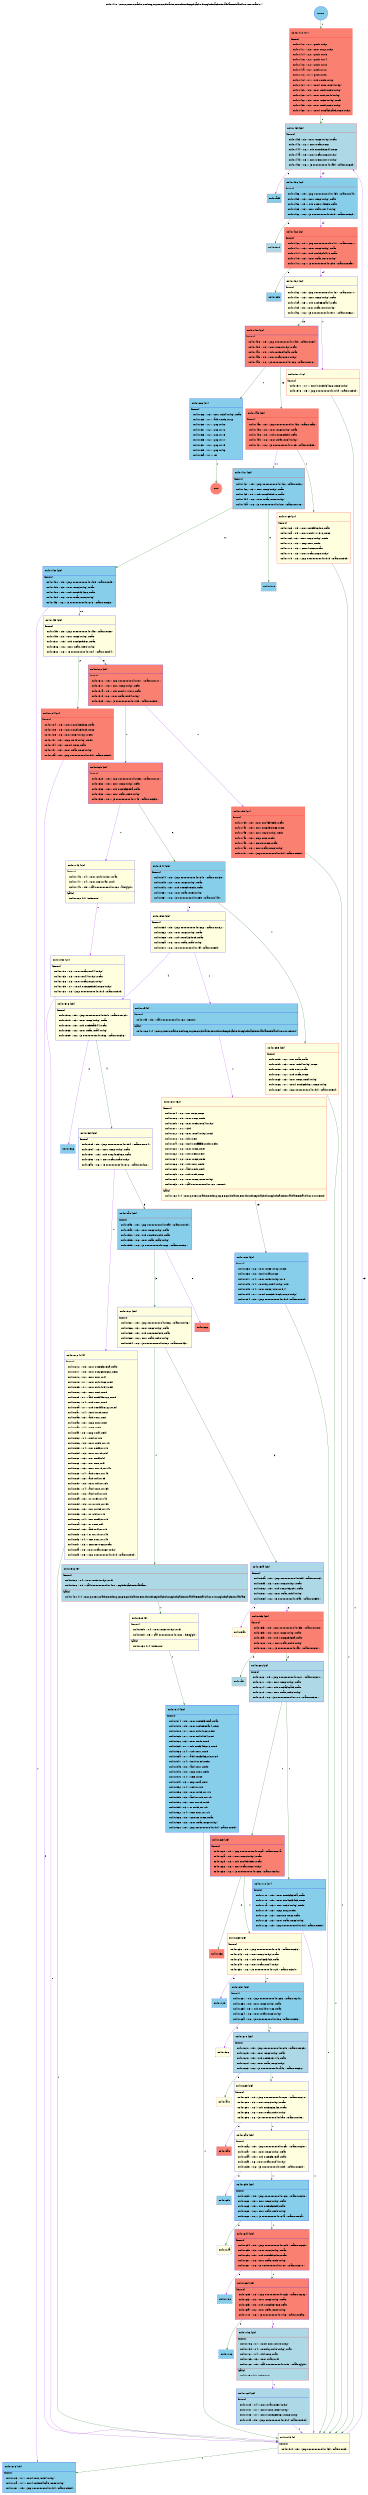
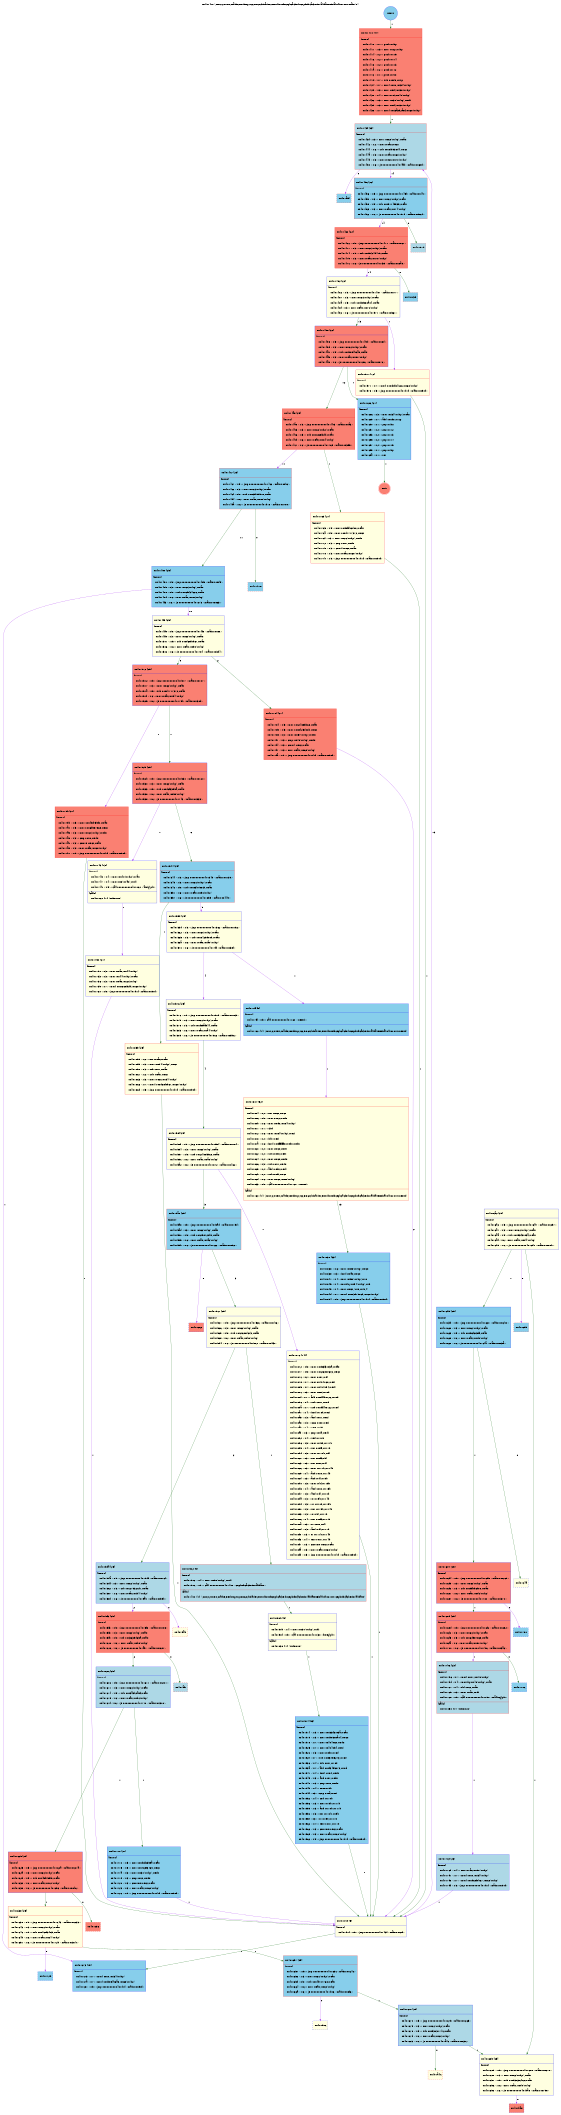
node "0x4019c6": removed
edge "0x401689 [25]" -> "0x4016a2 [25]": reversed
